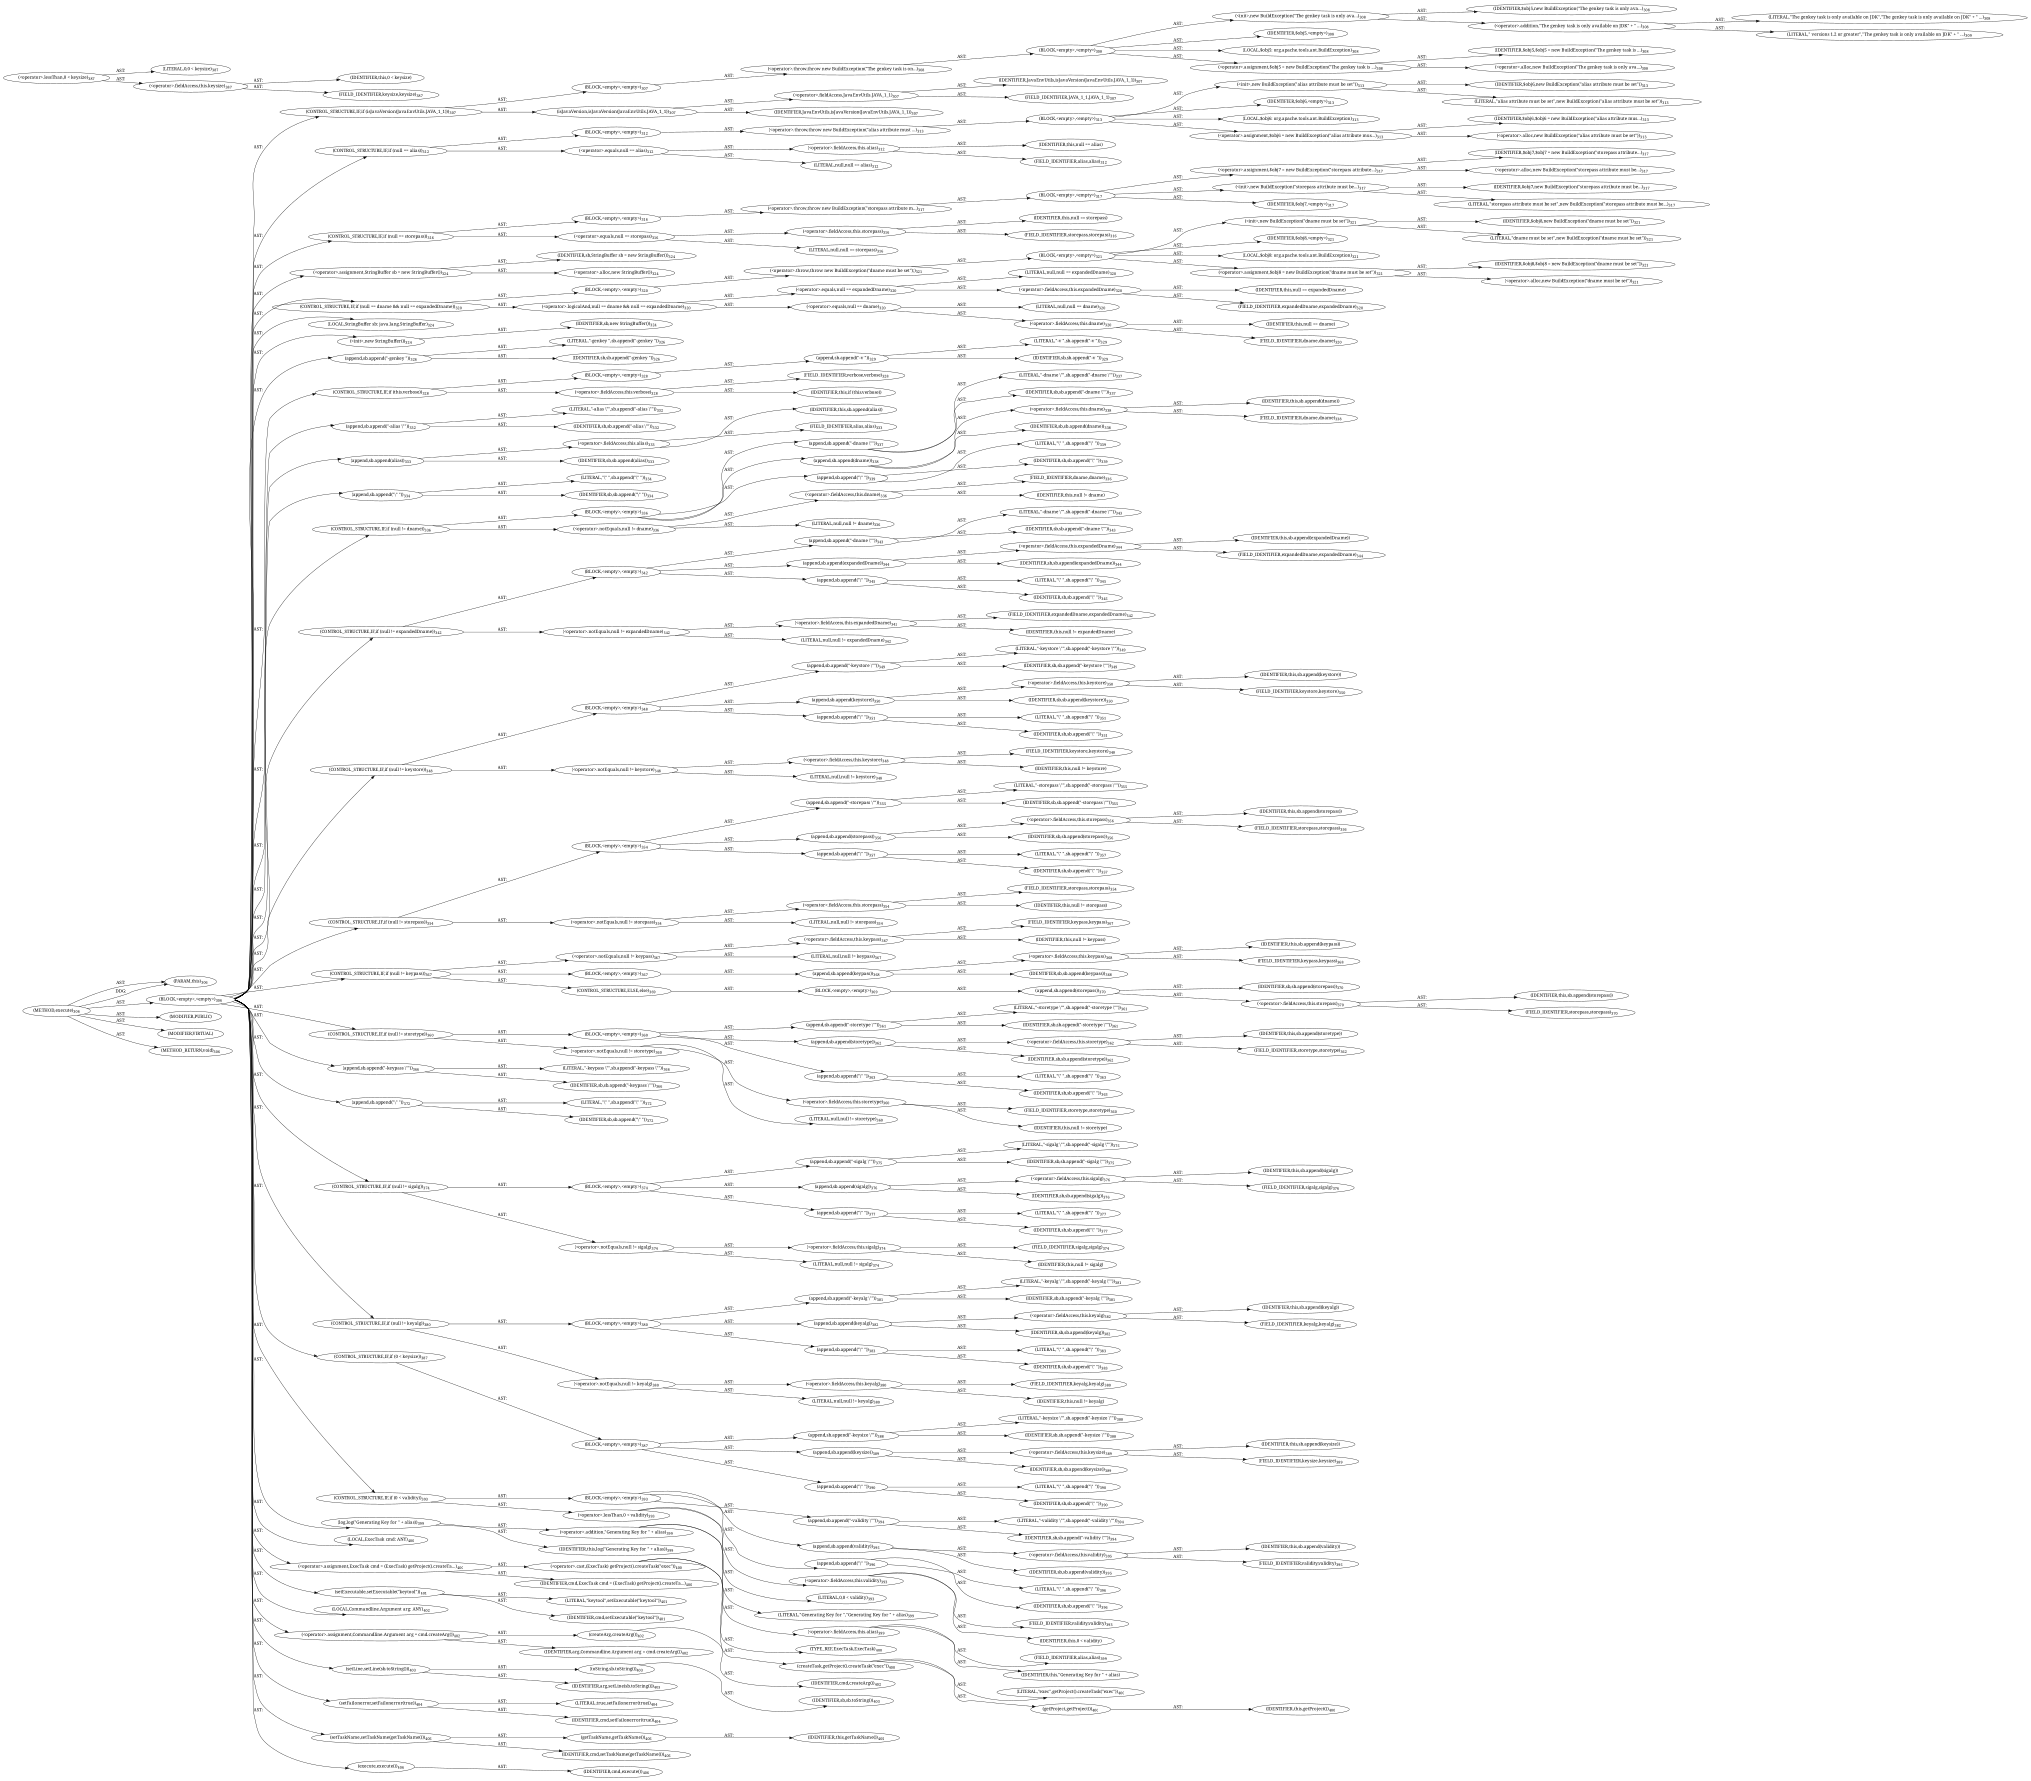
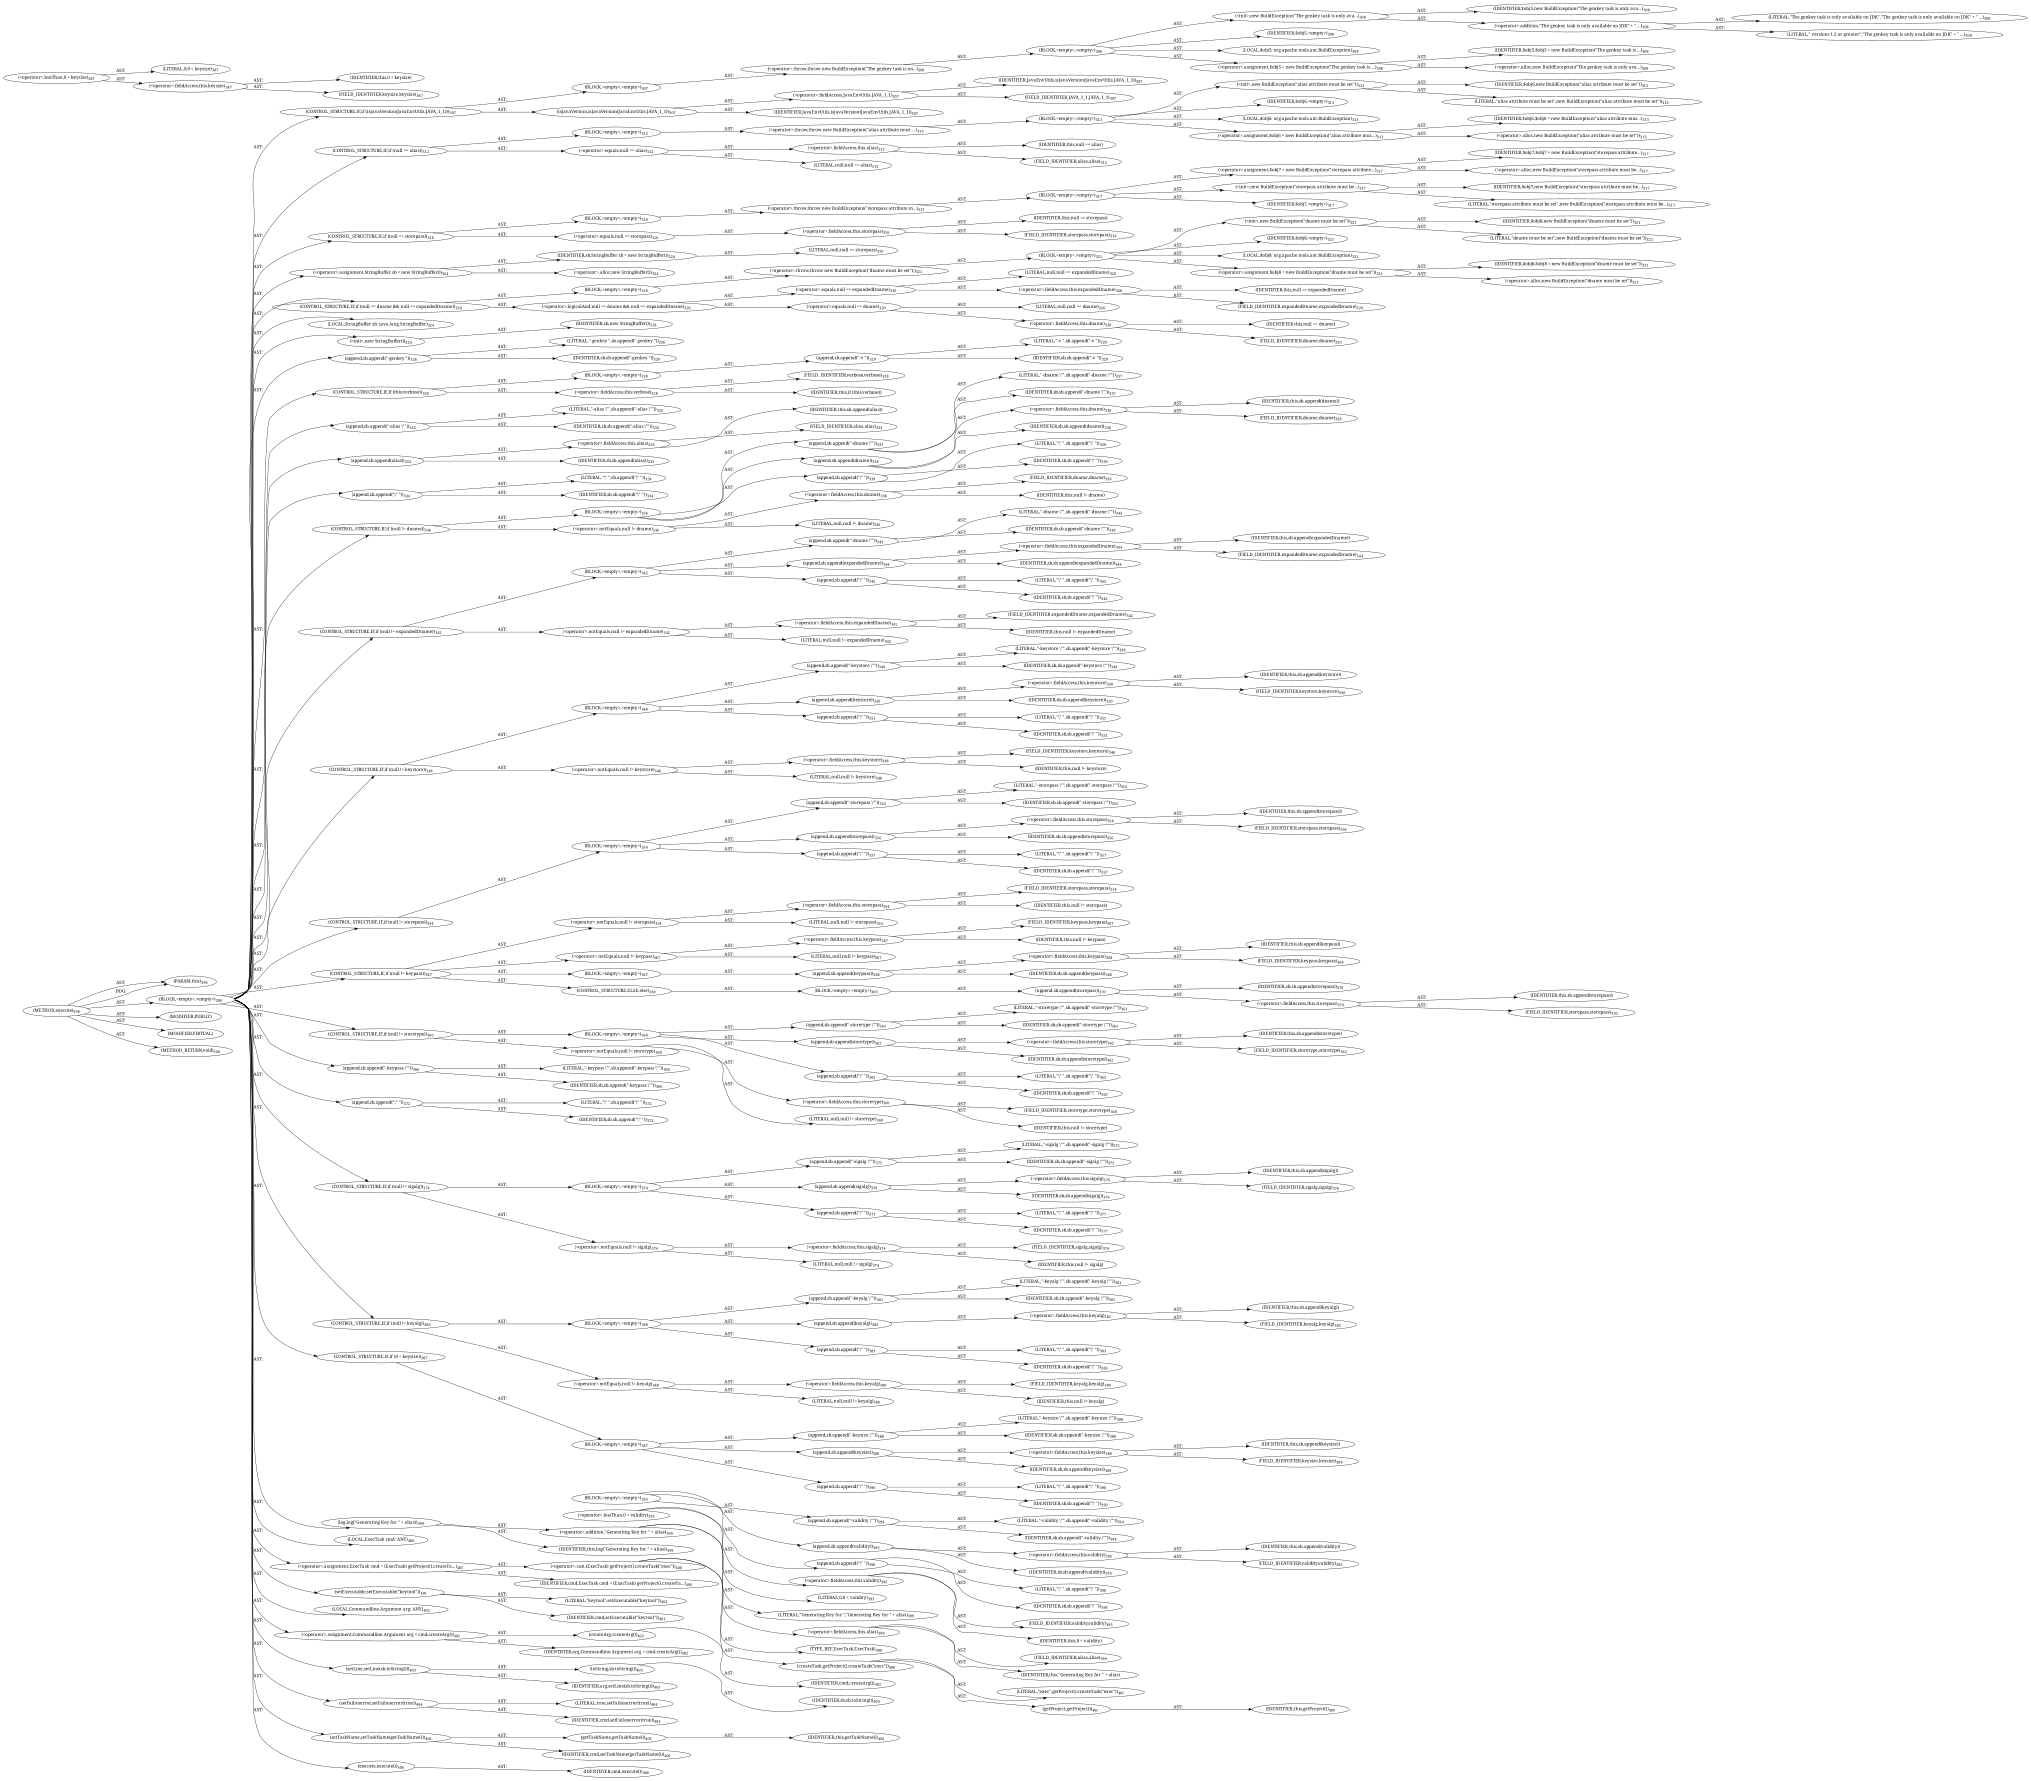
edge "(<operator>.equals,null == storepass)" -> "(LITERAL,null,null == storepass)": now "(IDENTIFIER,sb,StringBuffer sb = new StringBuffer())" -> "(LITERAL,null,null == storepass)"
edge "(CONTROL_STRUCTURE,IF,if (null != storepass))" -> "(<operator>.notEquals,null != storepass)": now "(CONTROL_STRUCTURE,IF,if (null != keypass))" -> "(<operator>.notEquals,null != storepass)"
node "(IDENTIFIER,sb,sb.append(keyalg))": removed
node "(CONTROL_STRUCTURE,IF,if (0 < validity))": removed
